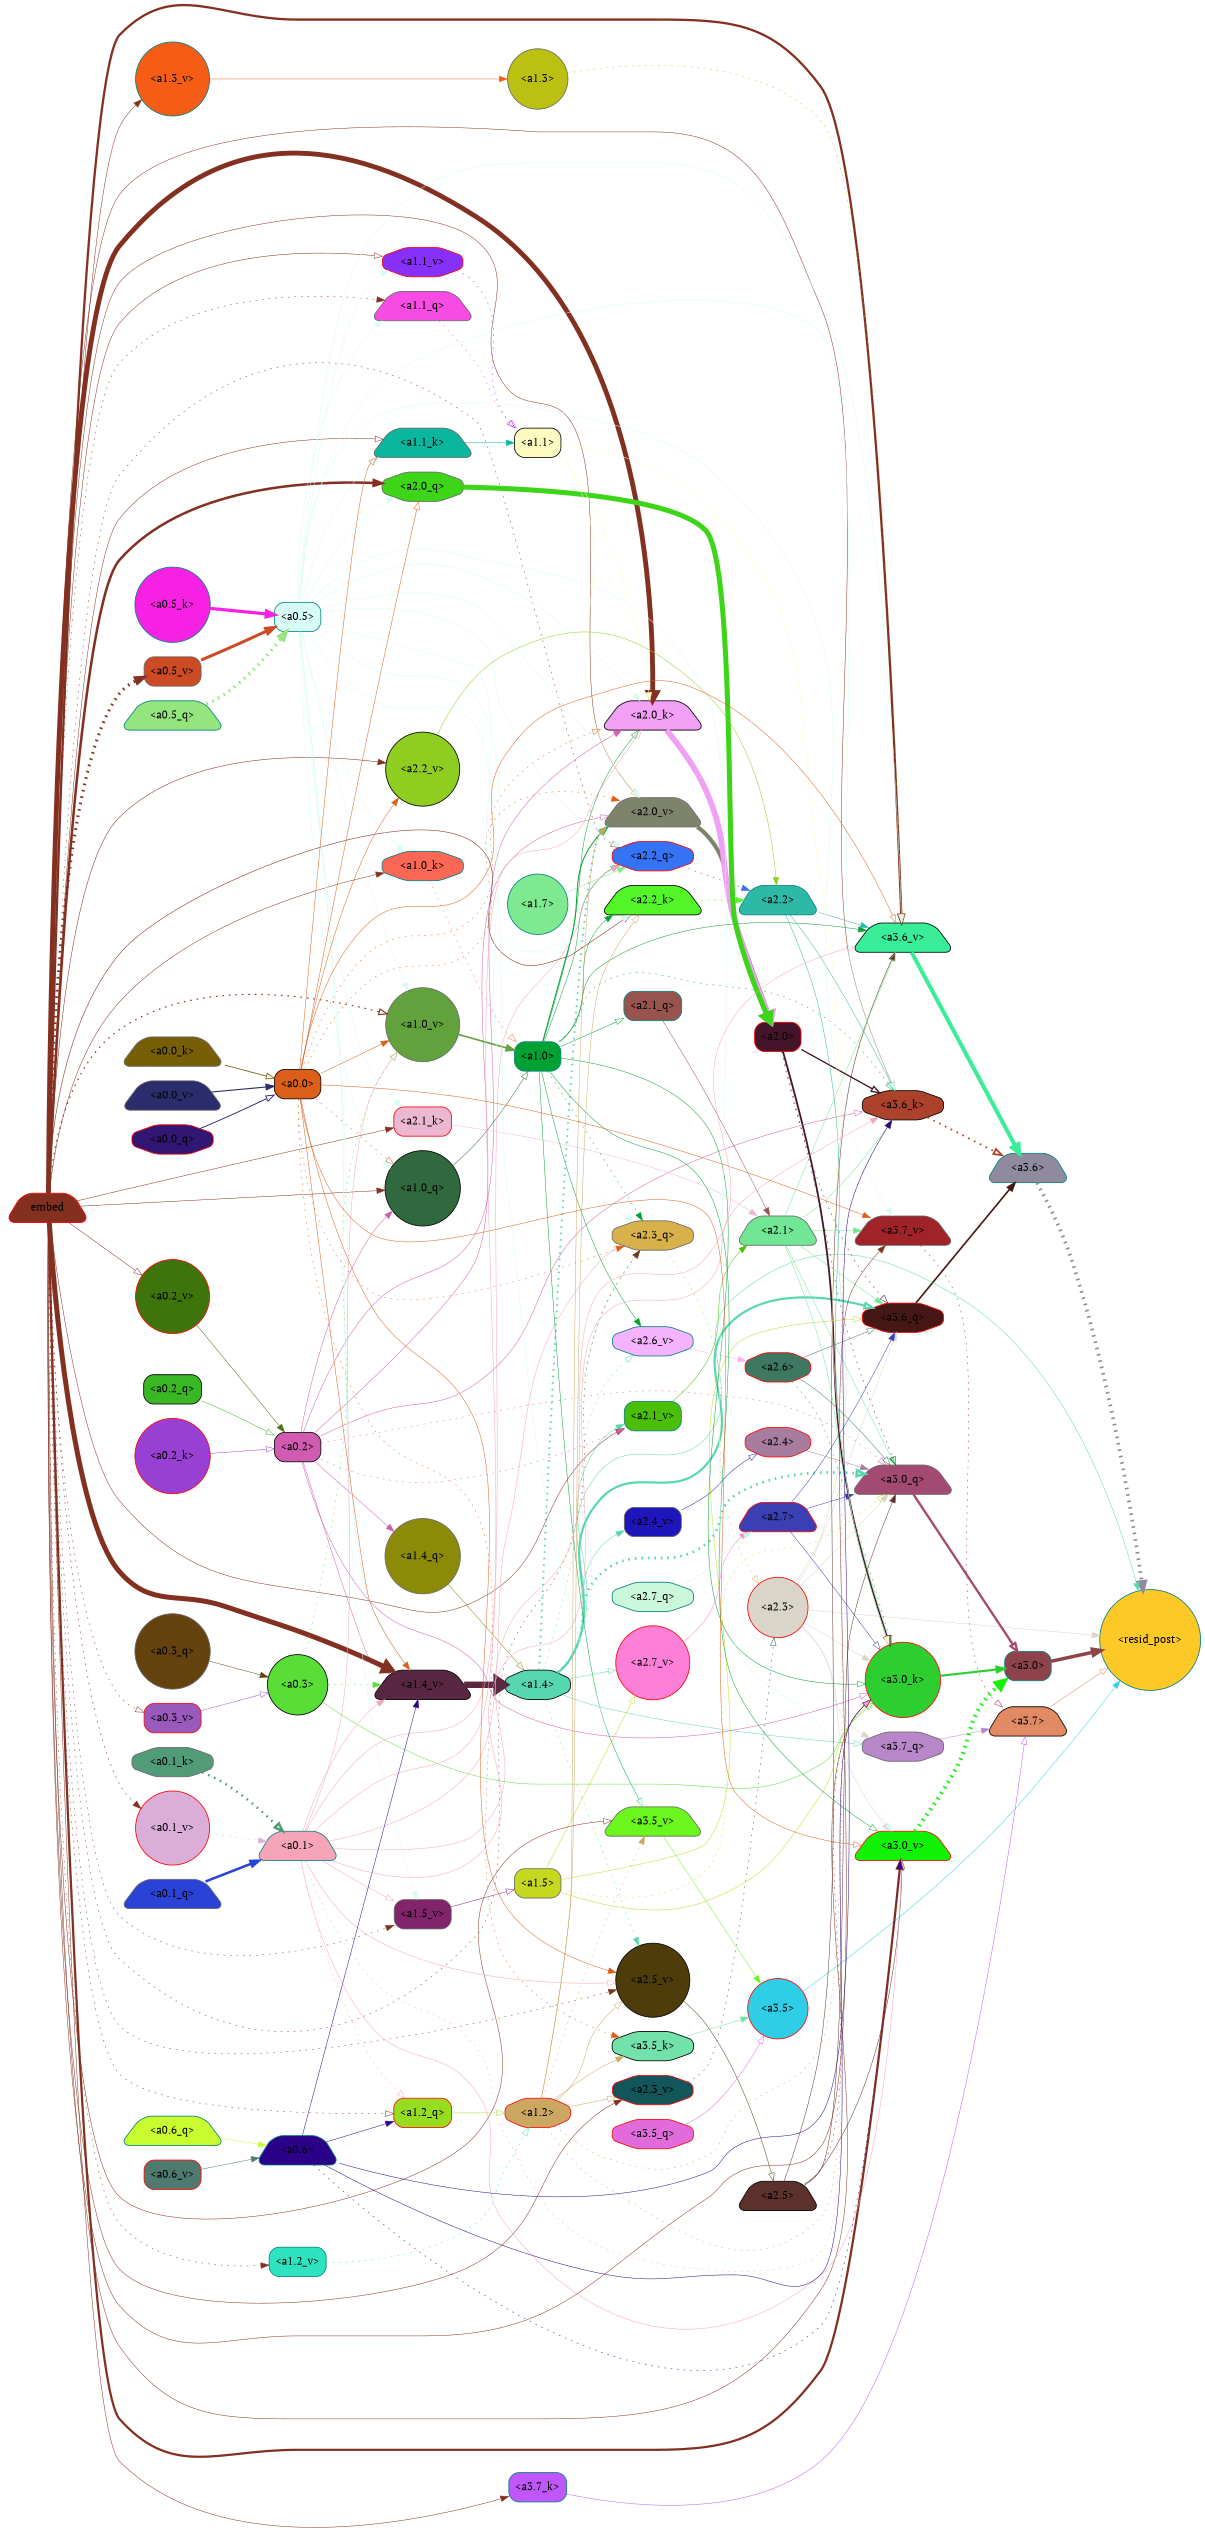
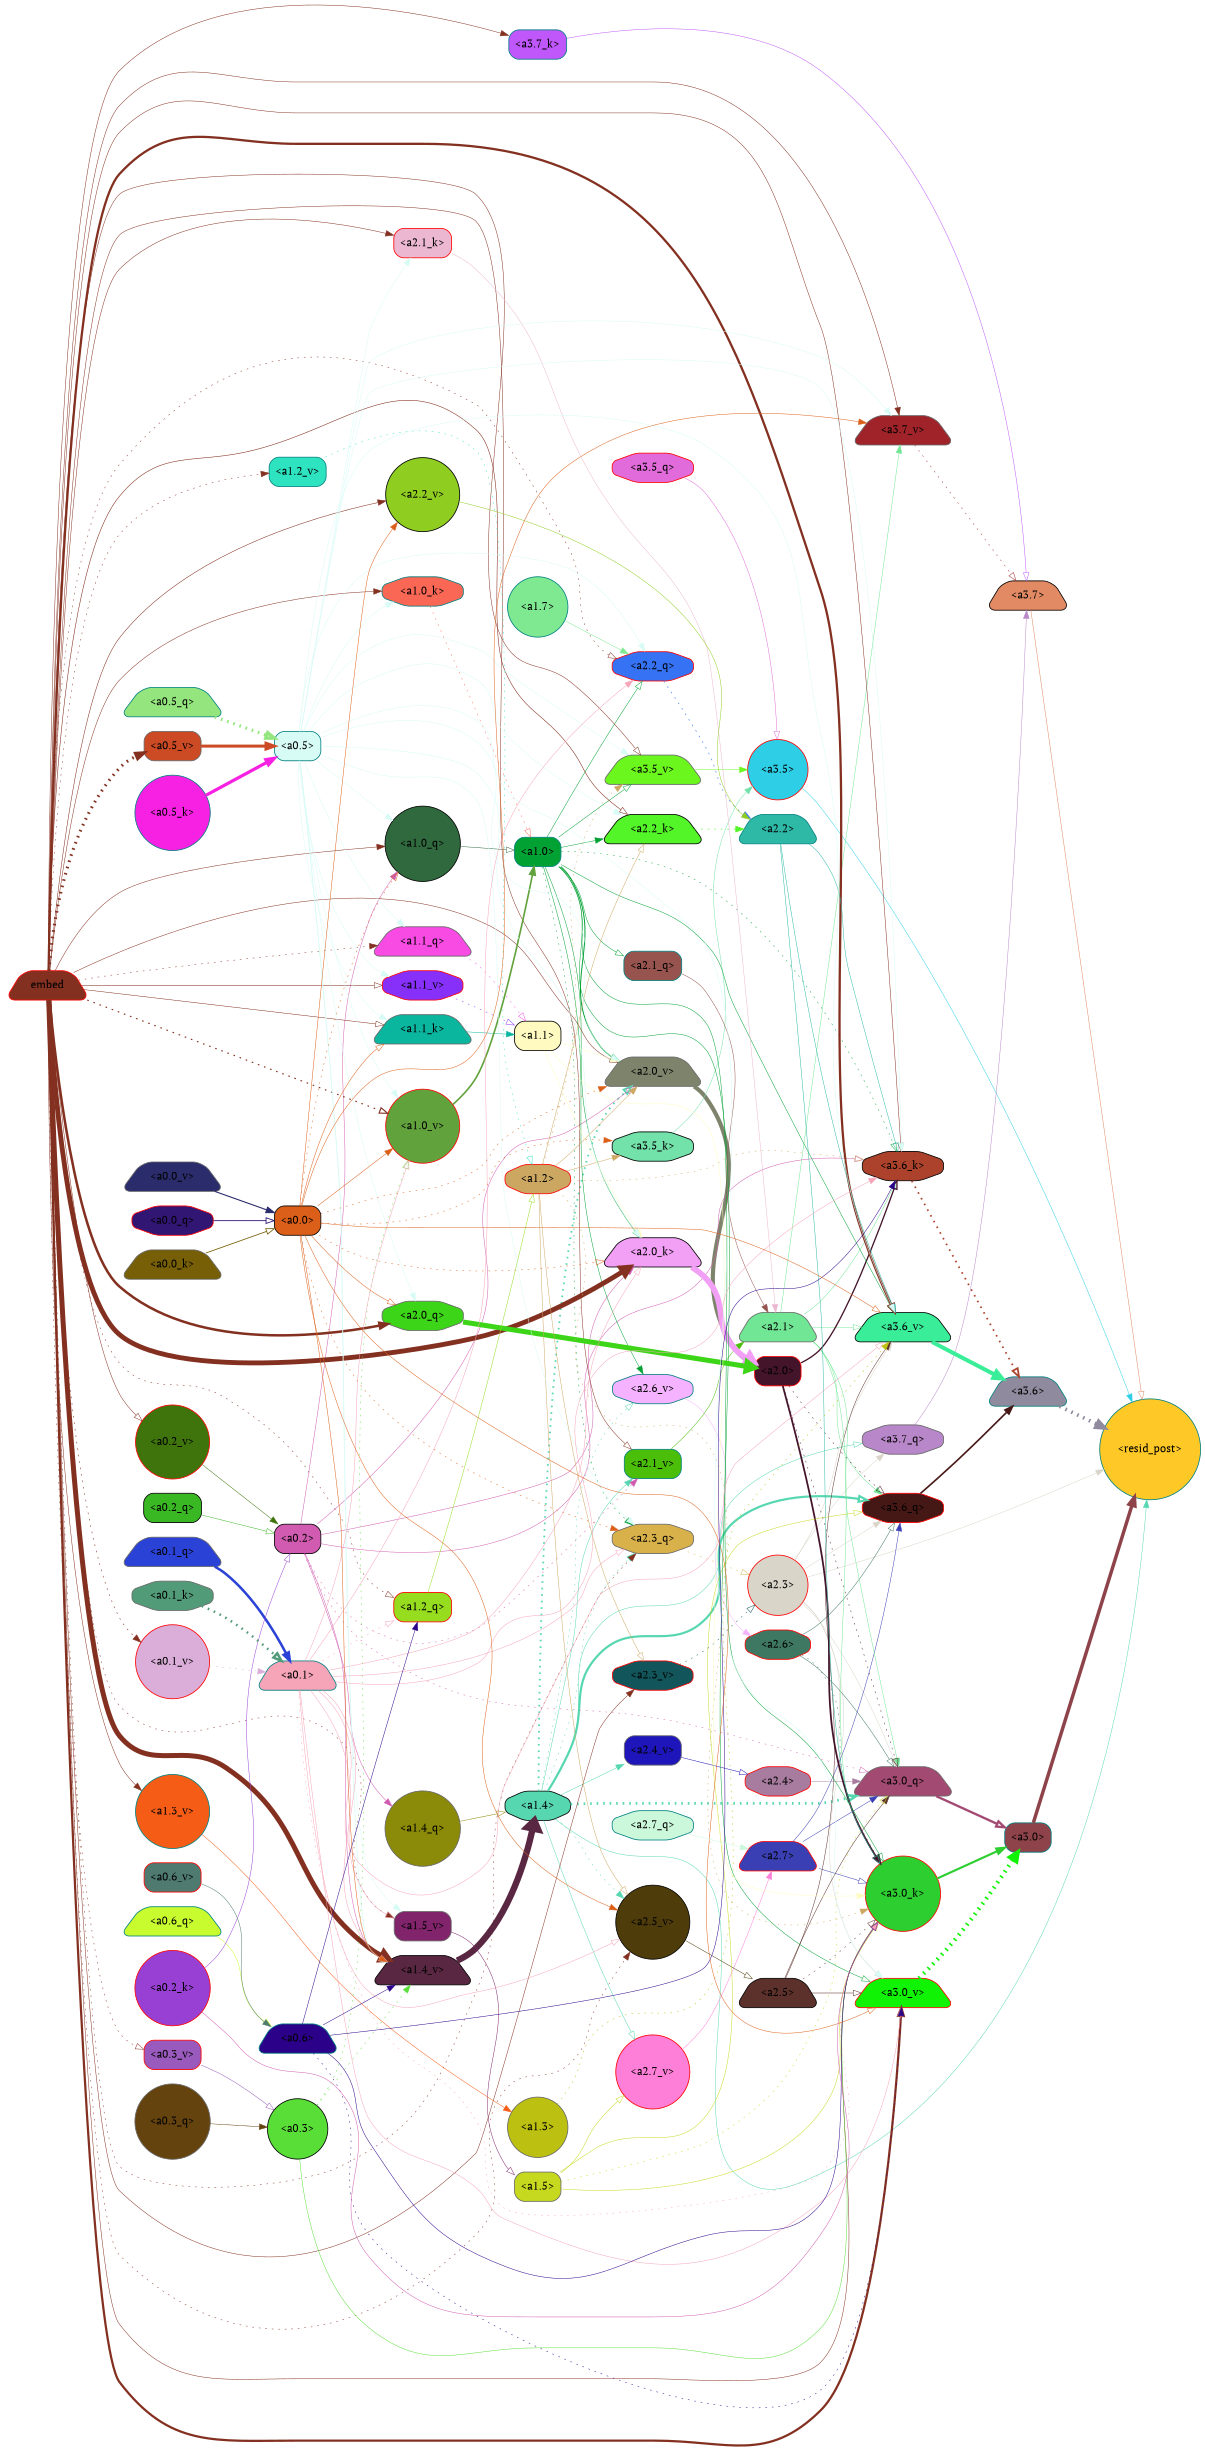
node "<a1.0_v>": color gray40 -> red
edge "<a0.2>" -> "<a3.0_k>": now "<a0.2_k>" -> "<a3.0_k>"
